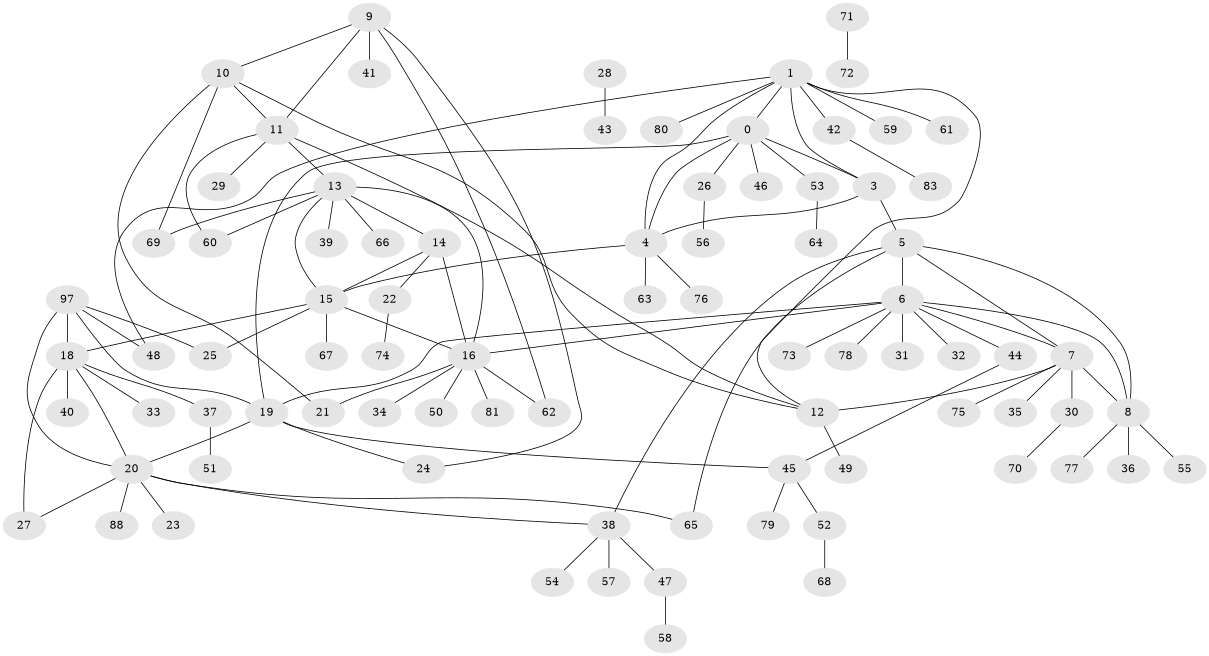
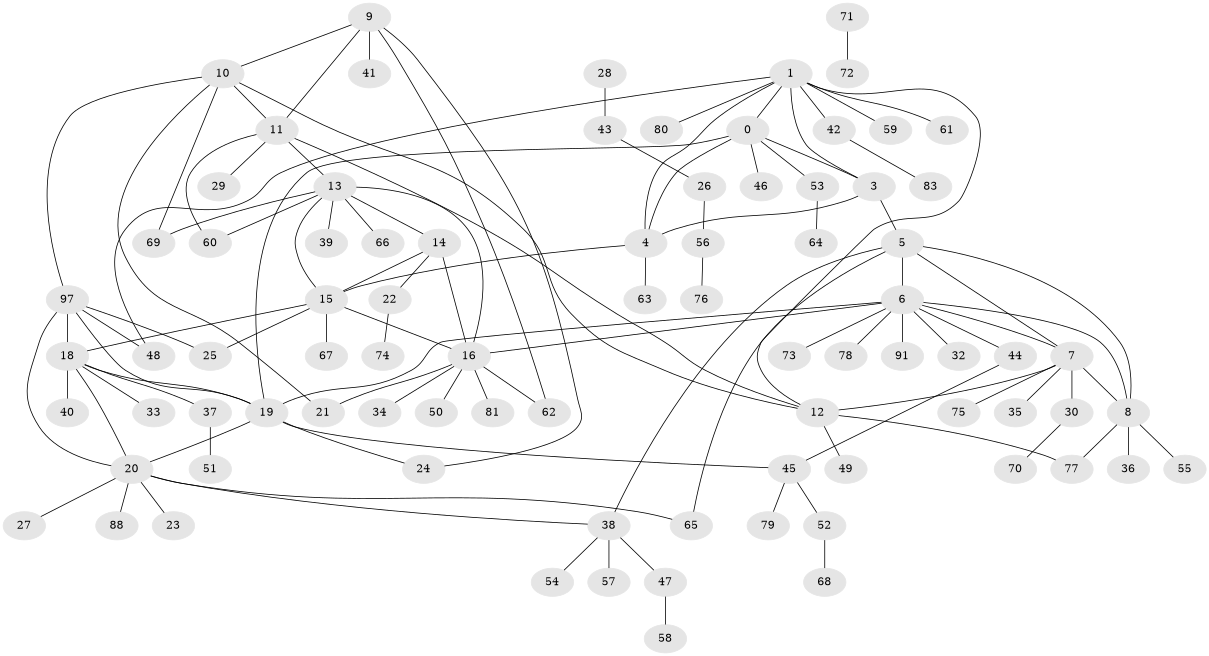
edge "10" -- "97": added
edge "0" -- "26": now "43" -- "26"
edge "4" -- "76": now "56" -- "76"
node "31": label "31" -> "91"
edge "12" -- "77": added
edge "18" -- "27": now "18" -- "19"
